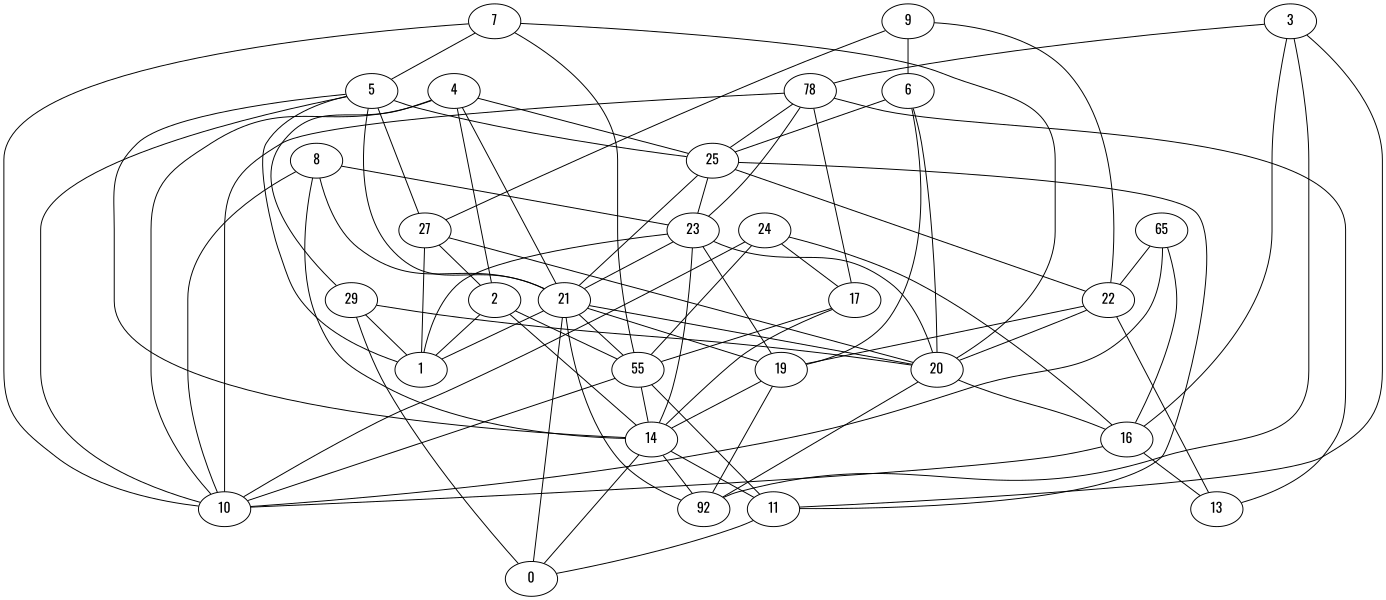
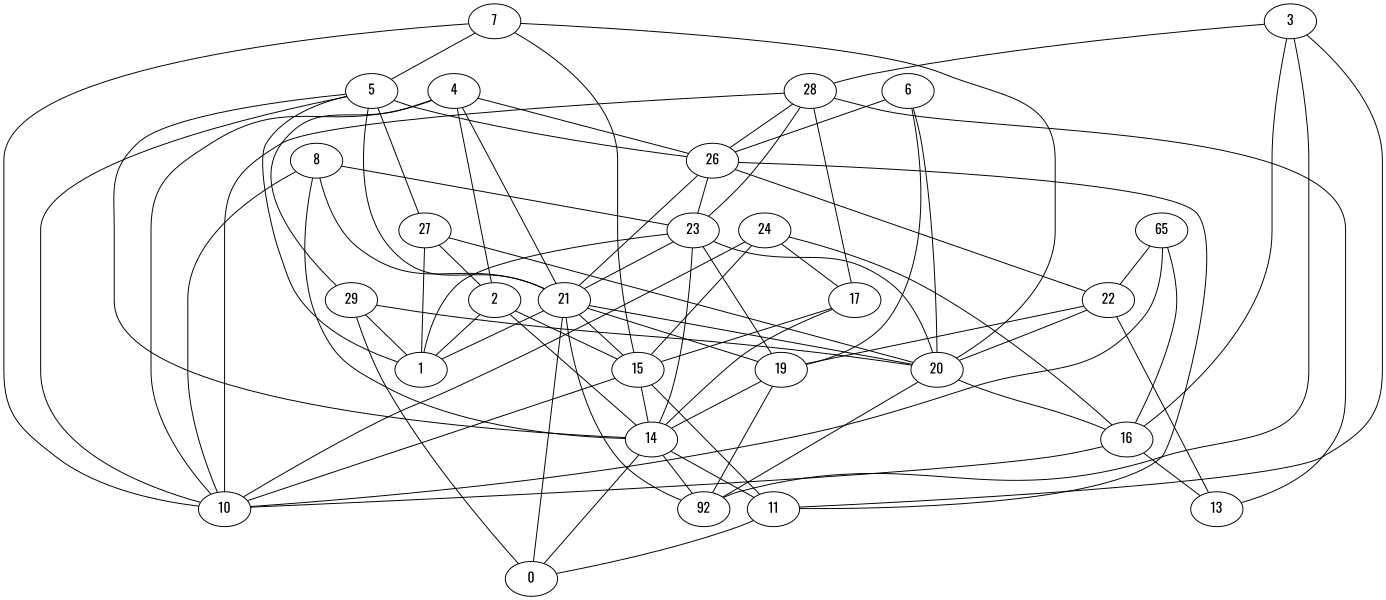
node "9": removed
node "78": label "78" -> "28"
node "25": label "25" -> "26"
node "55": label "55" -> "15"
